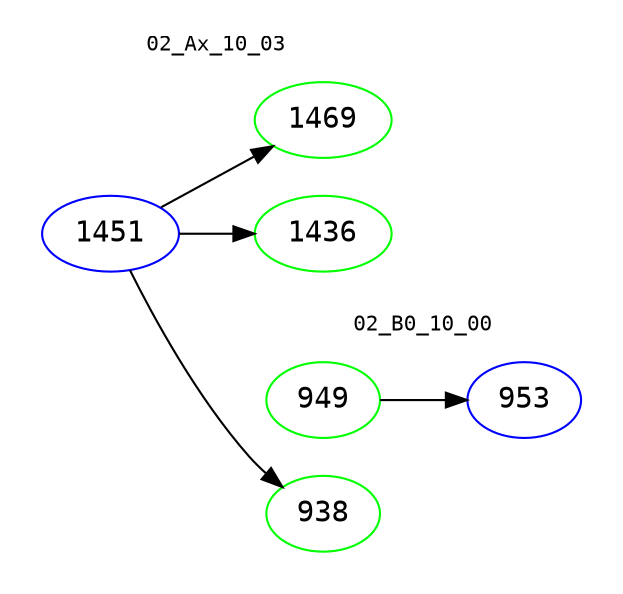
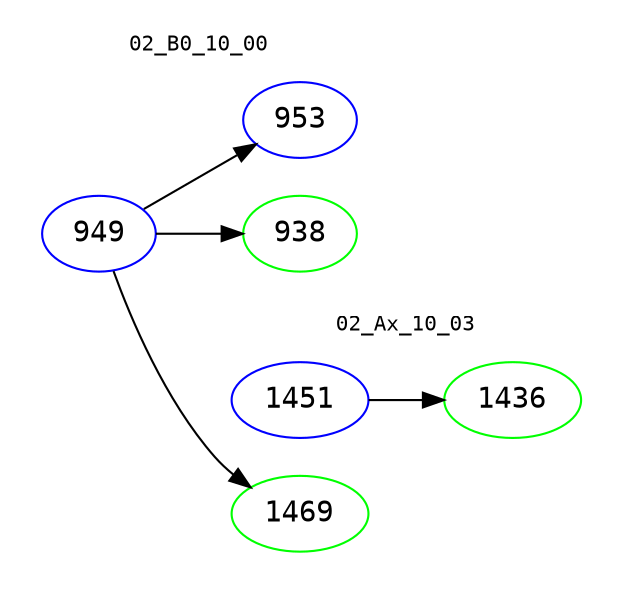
edge "1451" -> "1469": now "949" -> "1469"
edge "1451" -> "938": now "949" -> "938"
node "949": color green -> blue
